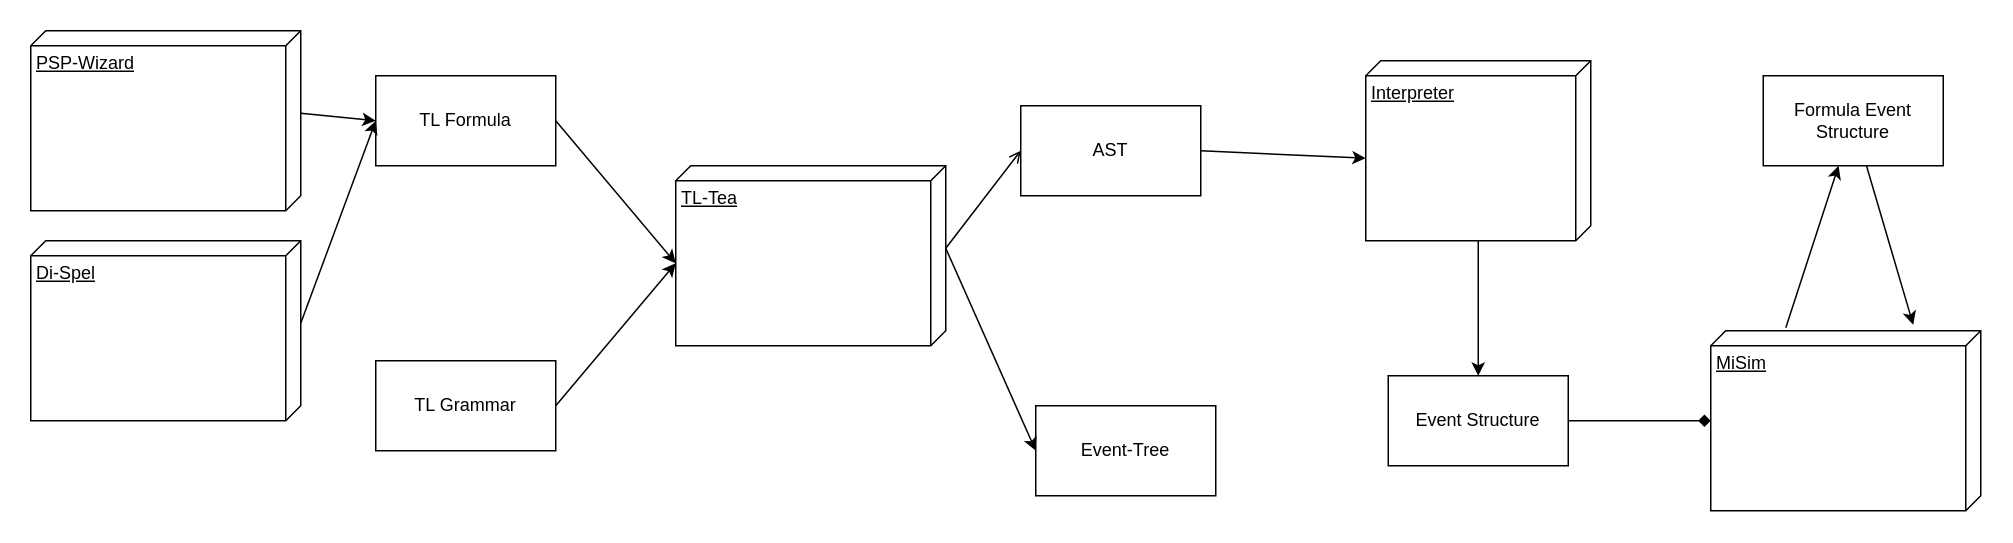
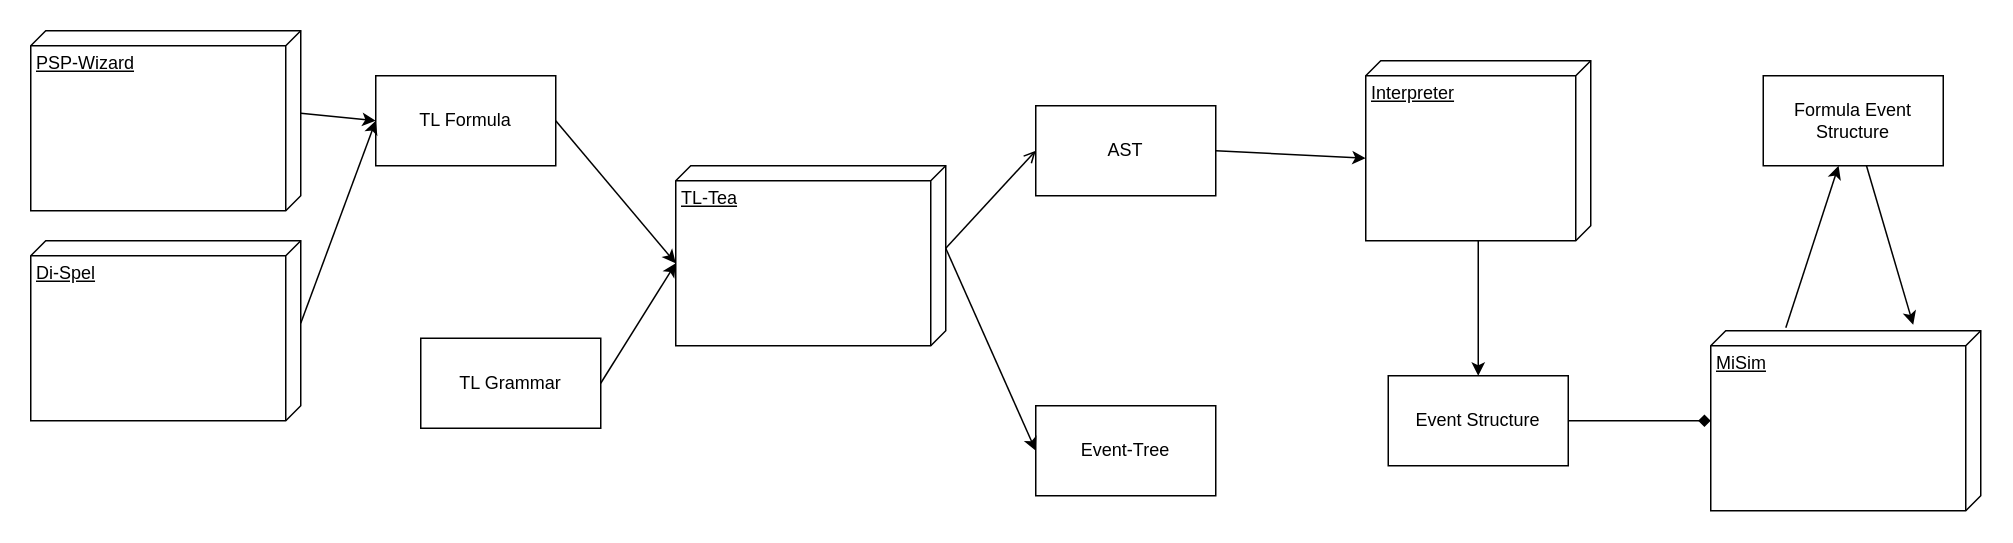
node "AST": moved (1111, 151) -> (1126, 151)
node "TL Grammar": moved (466, 406) -> (511, 383)
